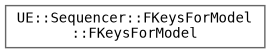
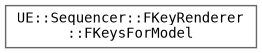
node "UE::Sequencer::FKeysForModel ::FKeysForModel": label "UE::Sequencer::FKeysForModel ::FKeysForModel" -> "UE::Sequencer::FKeyRenderer ::FKeysForModel"
